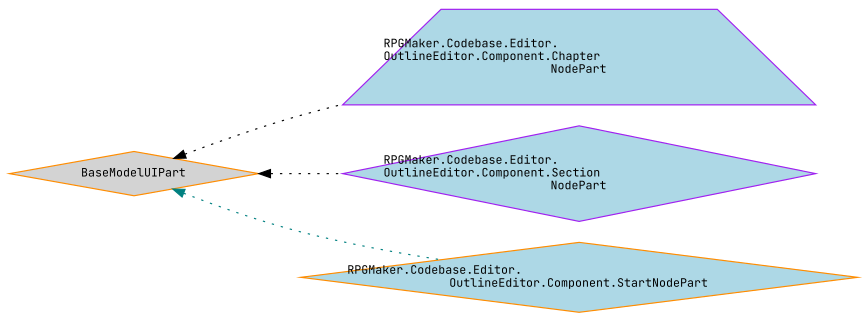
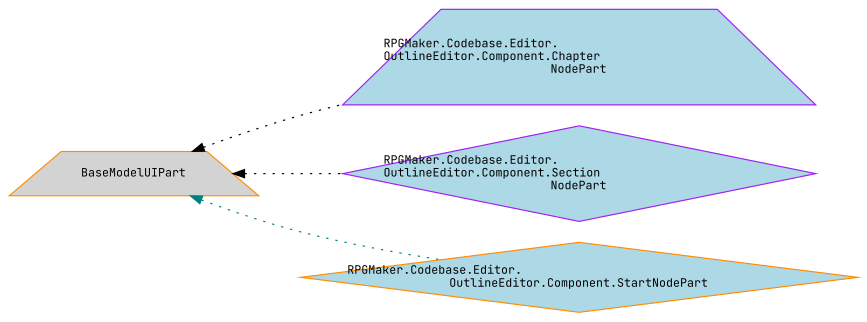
node "BaseModelUIPart": shape diamond -> trapezium
